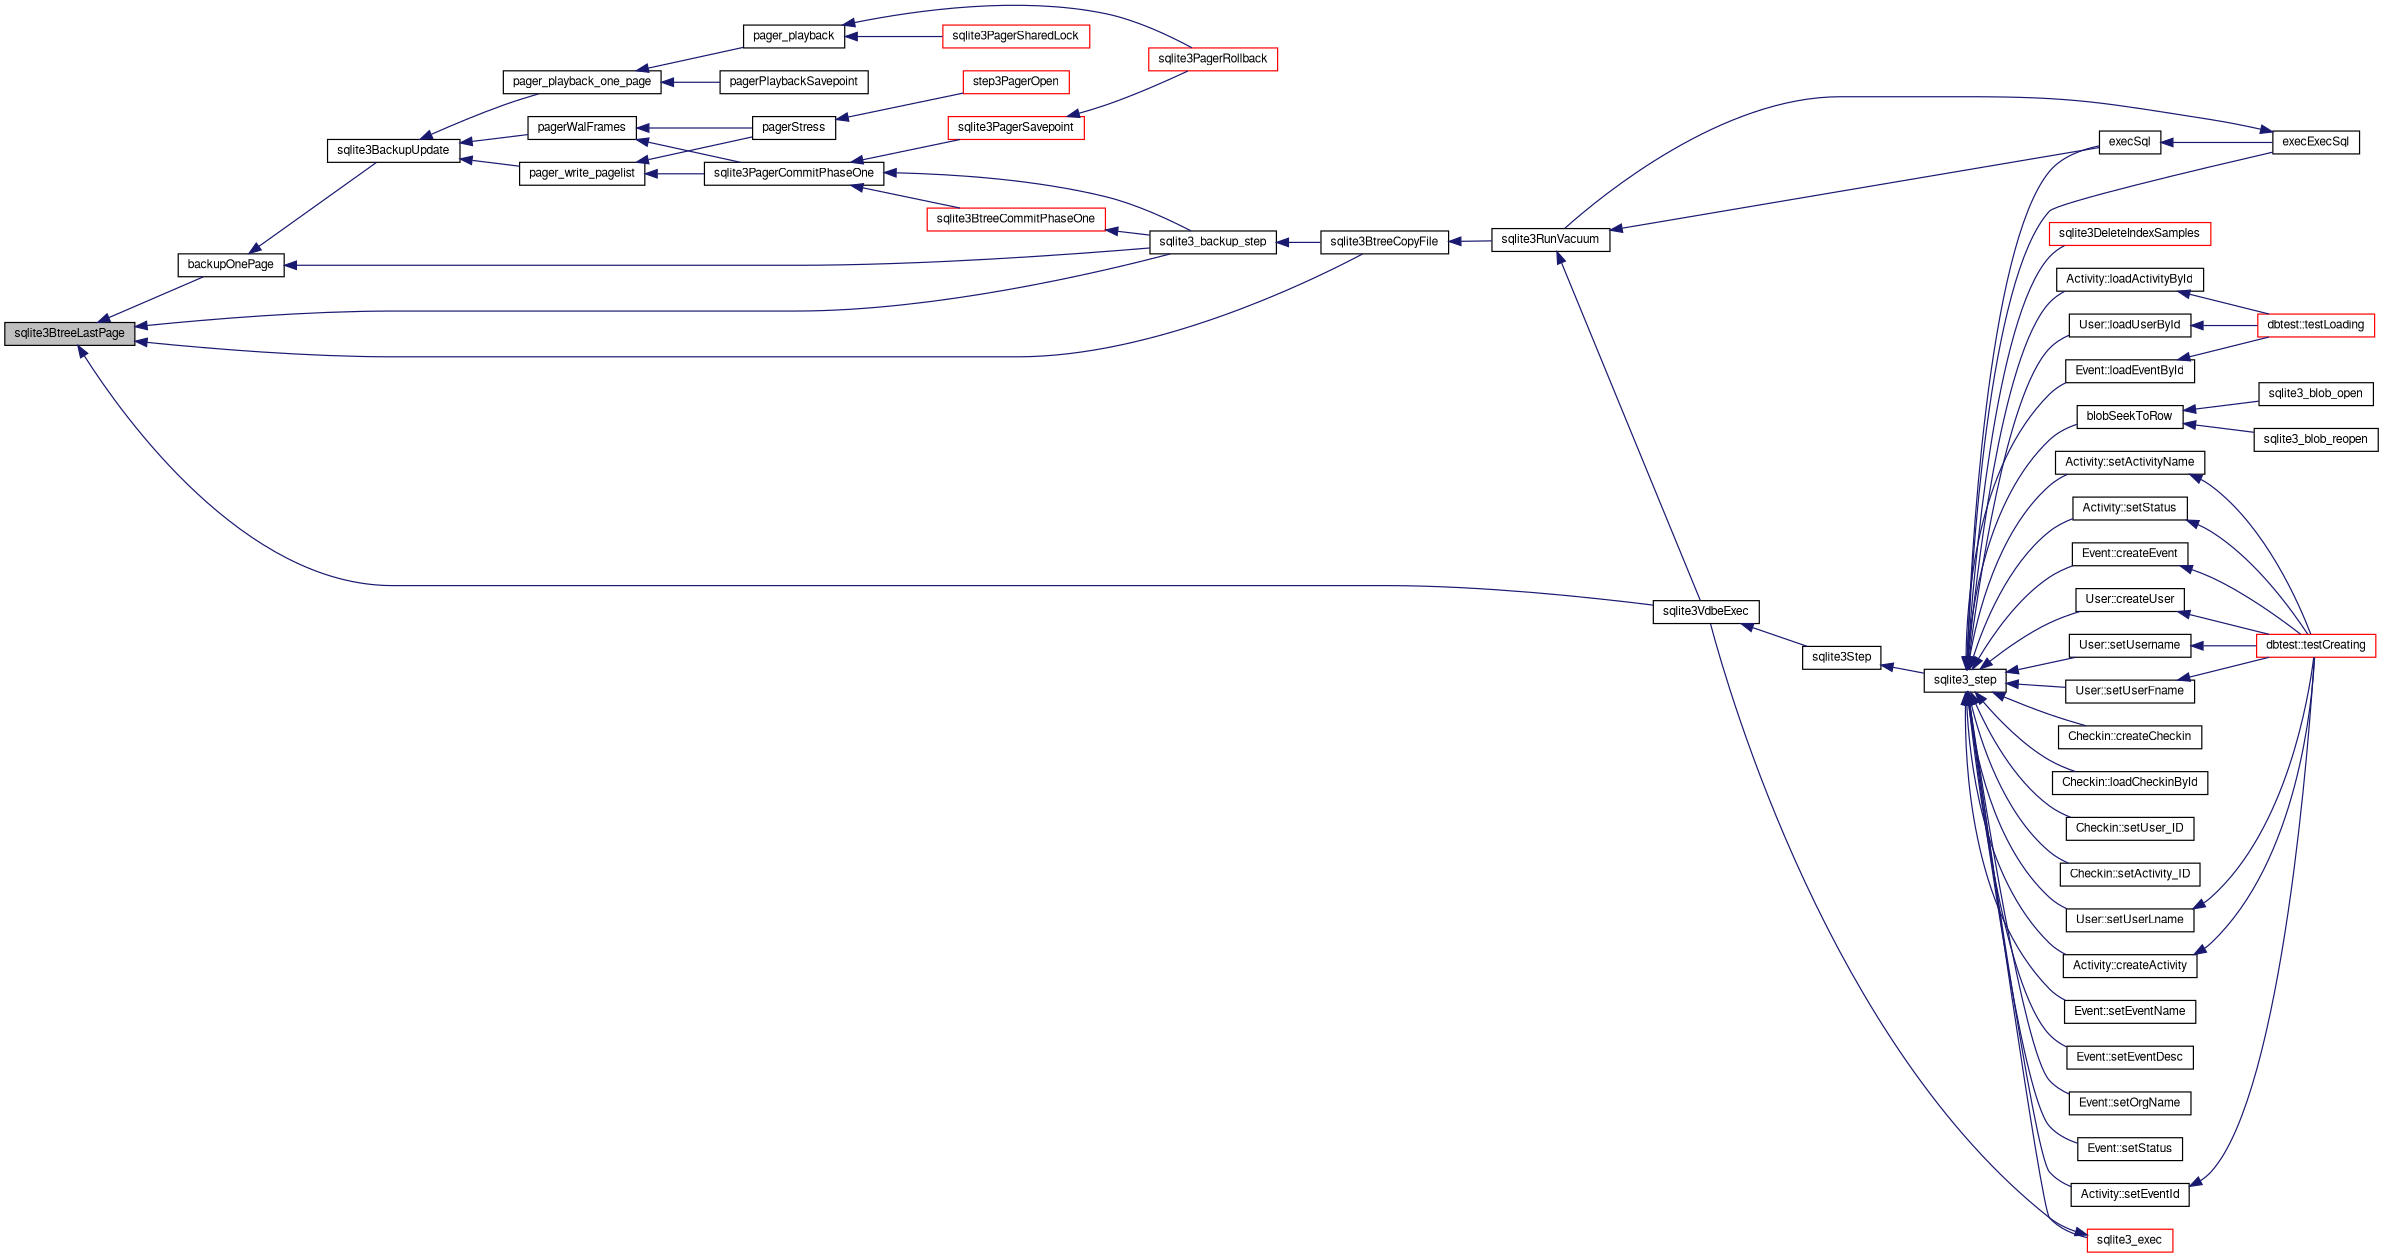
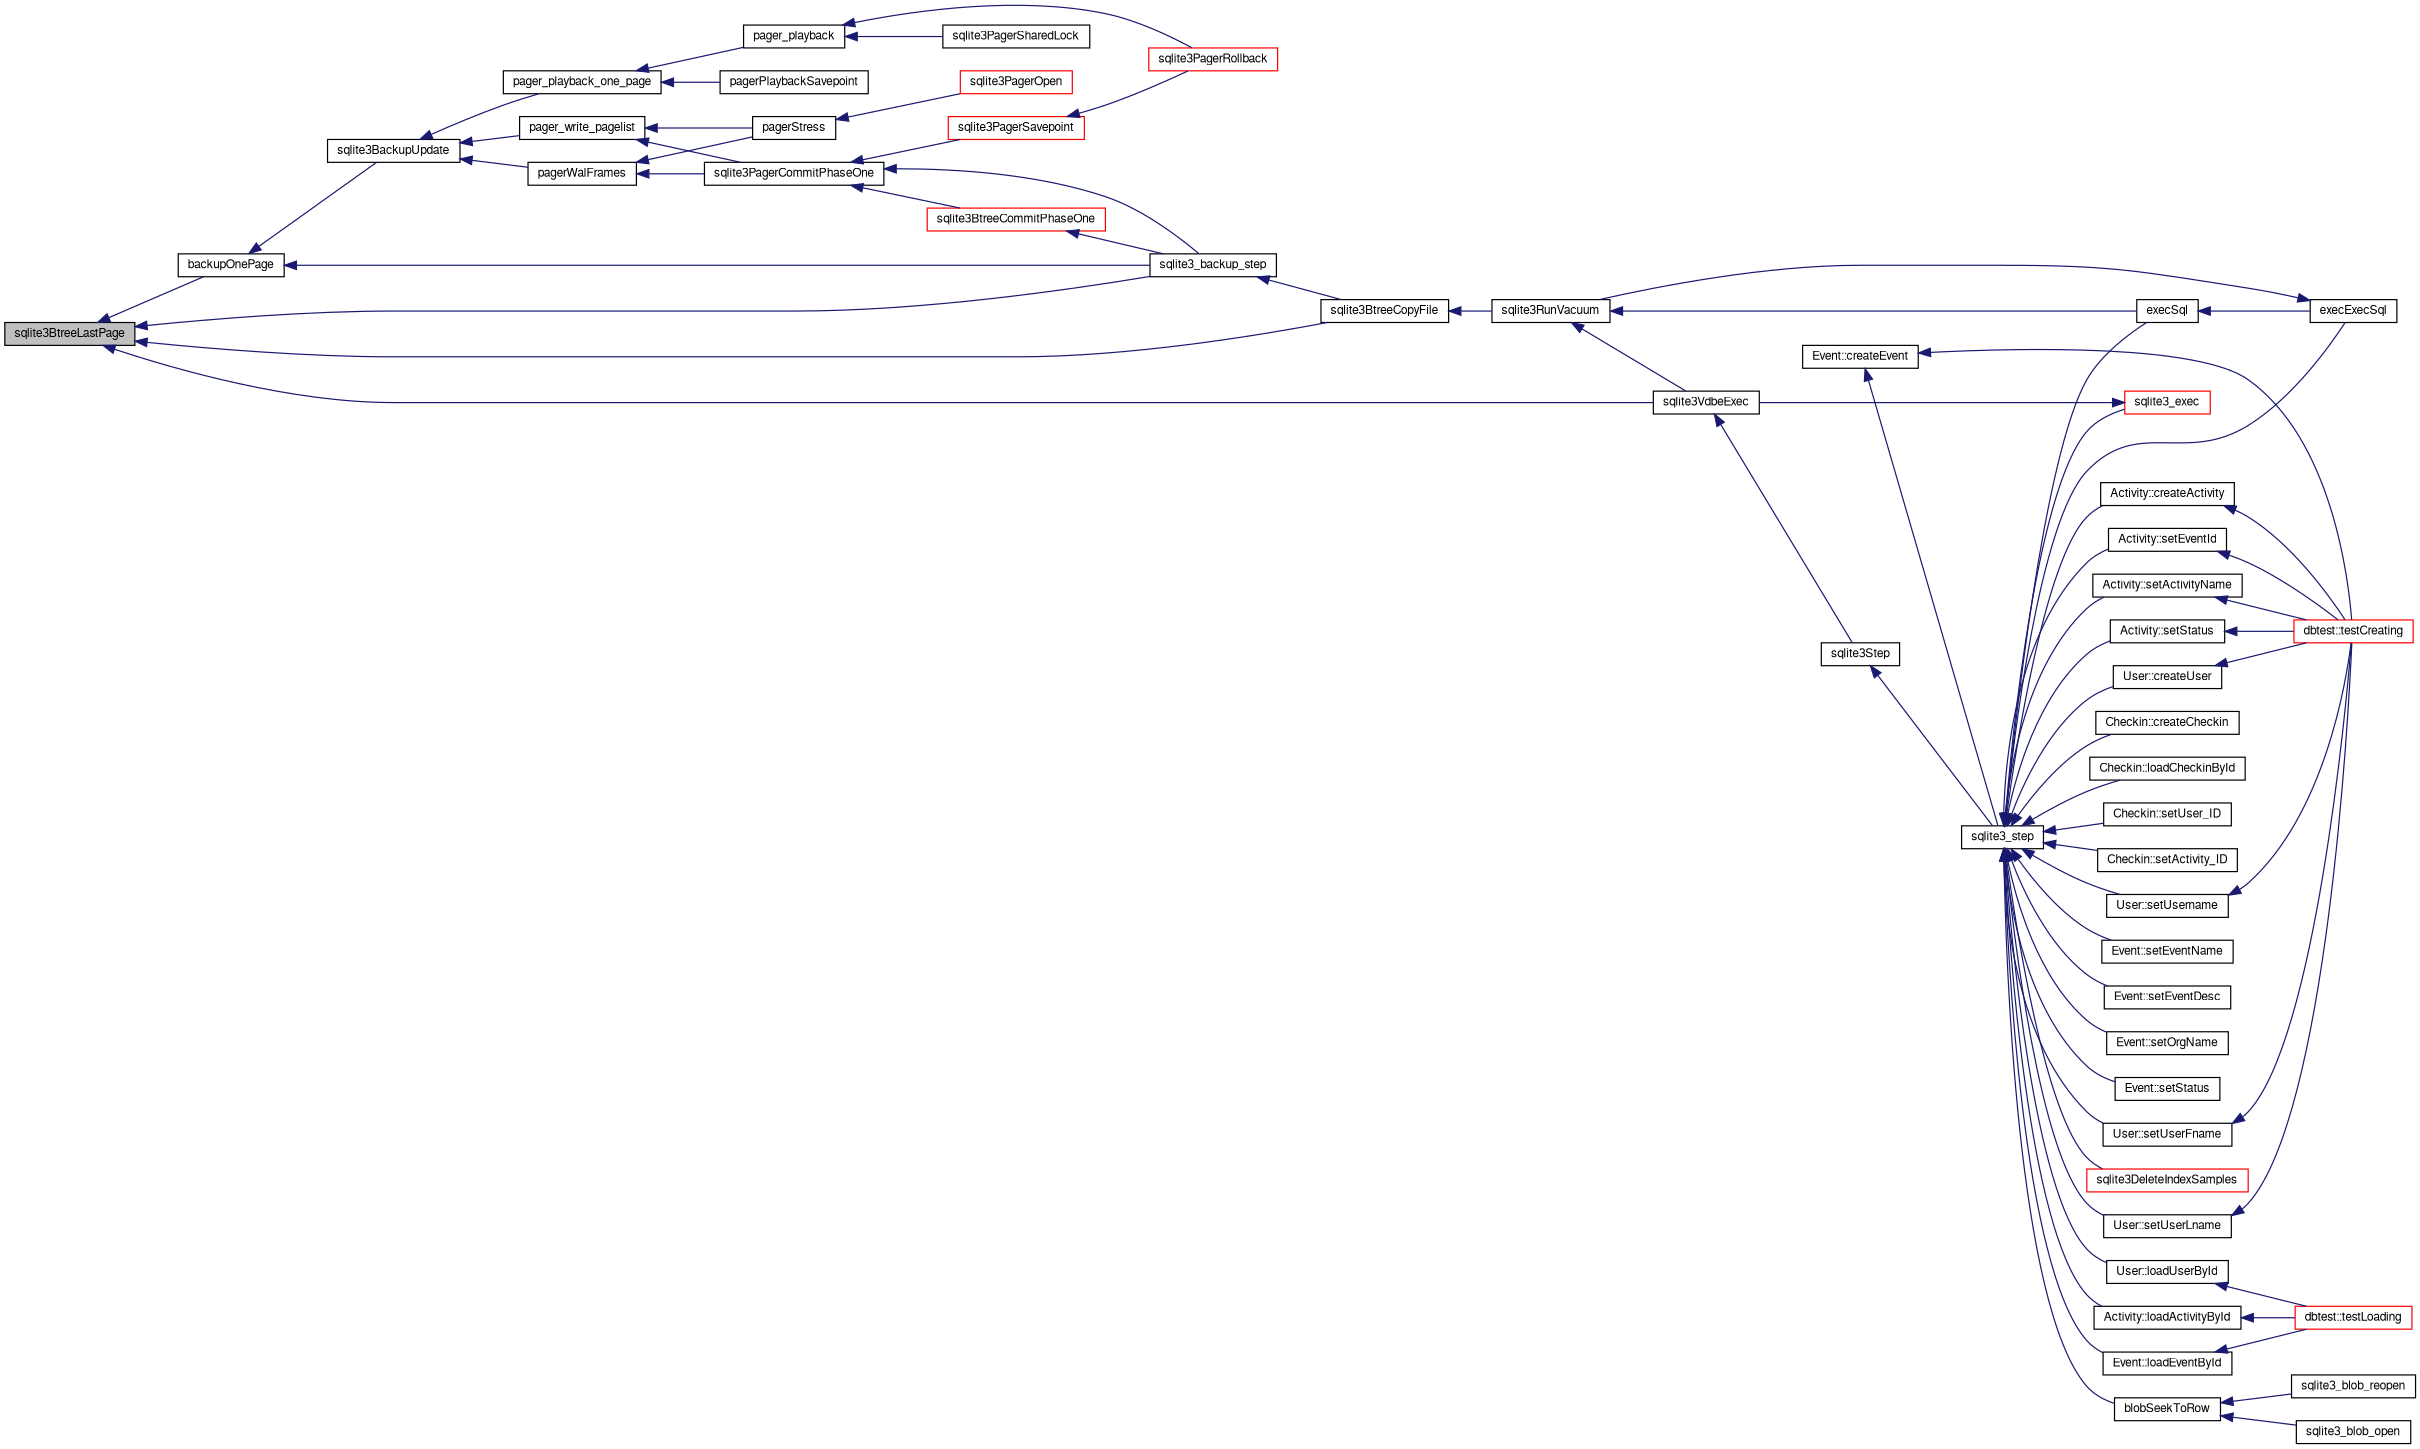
node "sqlite3PagerSharedLock": color red -> black
node "step3PagerOpen": label "step3PagerOpen" -> "sqlite3PagerOpen"
edge "Event::createEvent" -> "sqlite3_step": reversed
